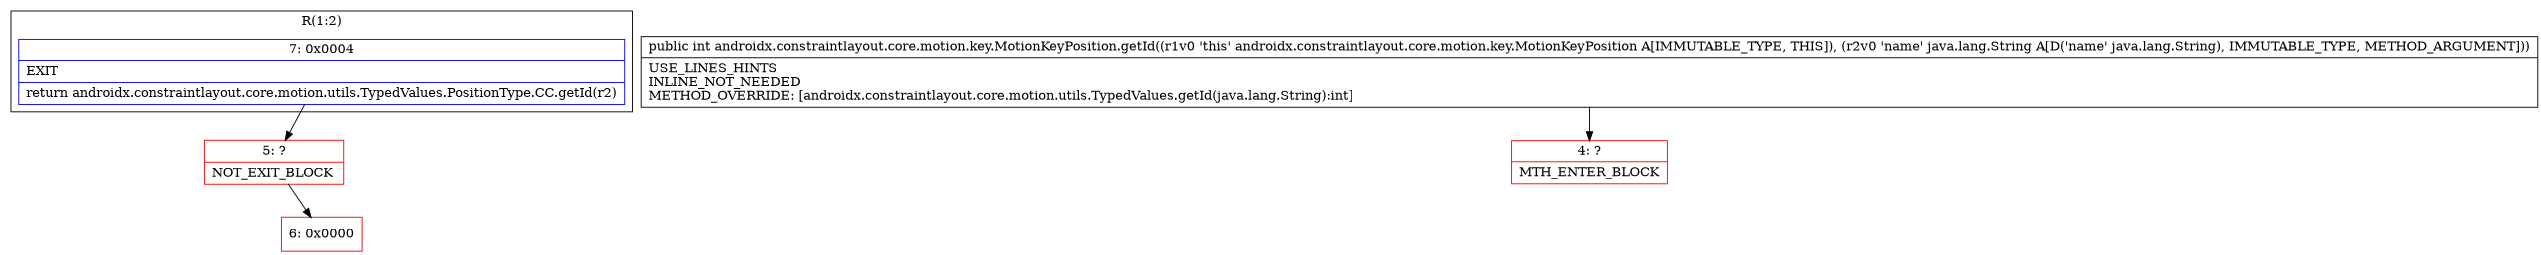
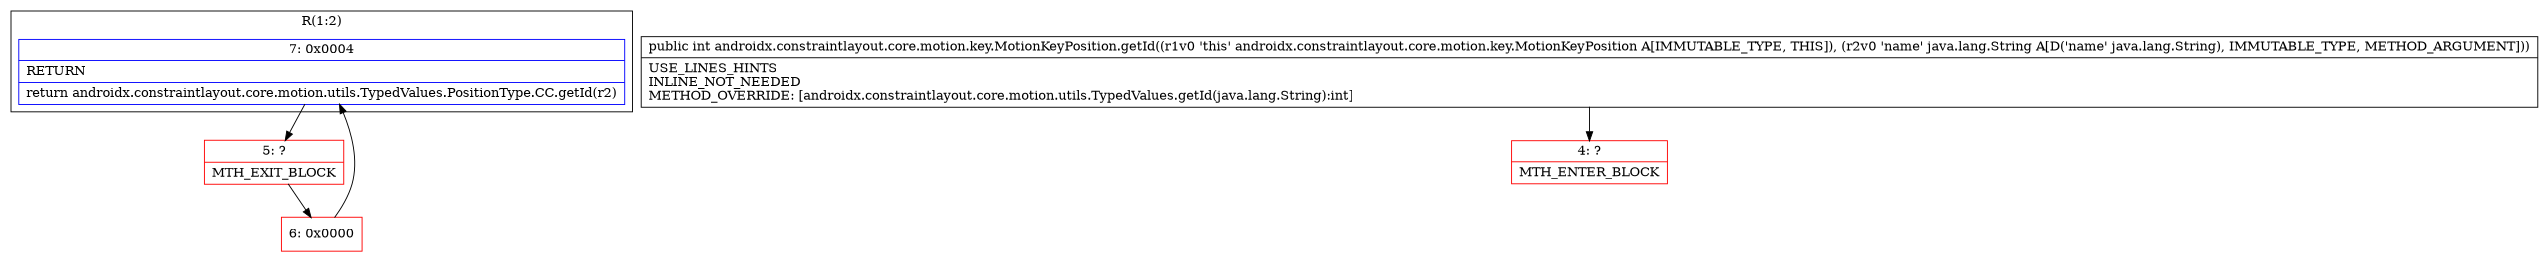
node "7: 0x0004": text "EXIT" -> "RETURN"
edge "6: 0x0000" -> "7: 0x0004": added
node "5: ?": text "NOT_EXIT_BLOCK" -> "MTH_EXIT_BLOCK"
